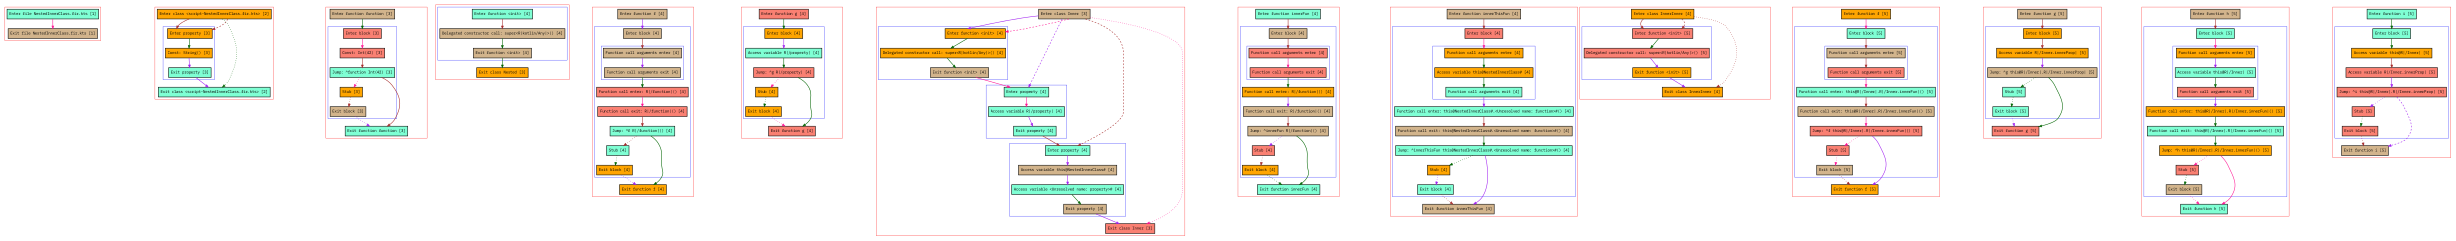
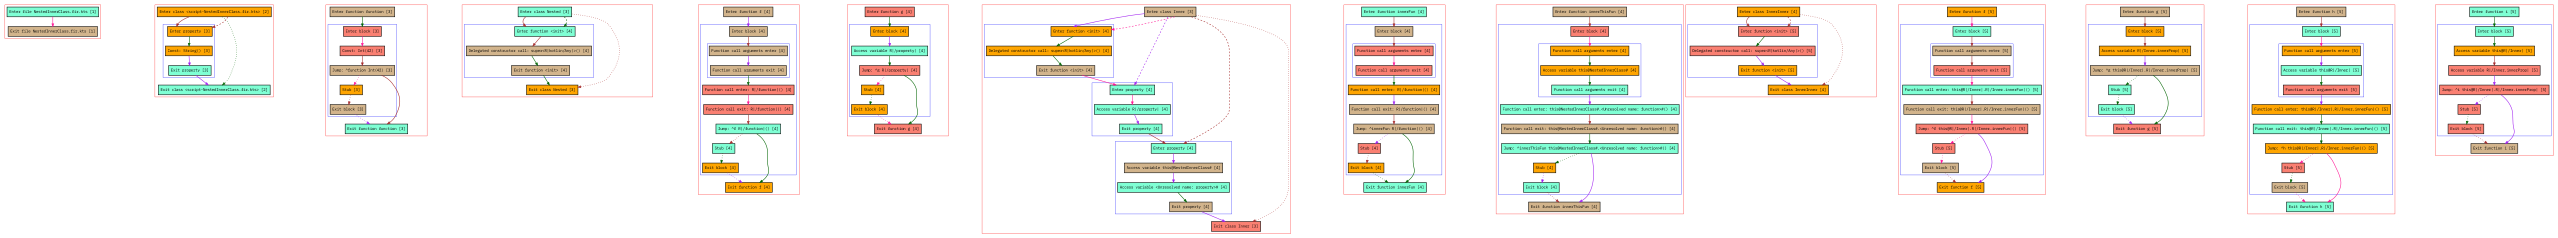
node "Enter class Nested [3]": added
node "Jump: ^function Int(42) [3]": fillcolor aquamarine -> tan
edge "Enter class Inner [3]" -> "Exit class Inner [3]": color deeppink -> brown
edge "Jump: ^i this@R|/Inner|.R|/Inner.innerProp| [5]" -> "Exit function i [5]": style dashed -> solid
